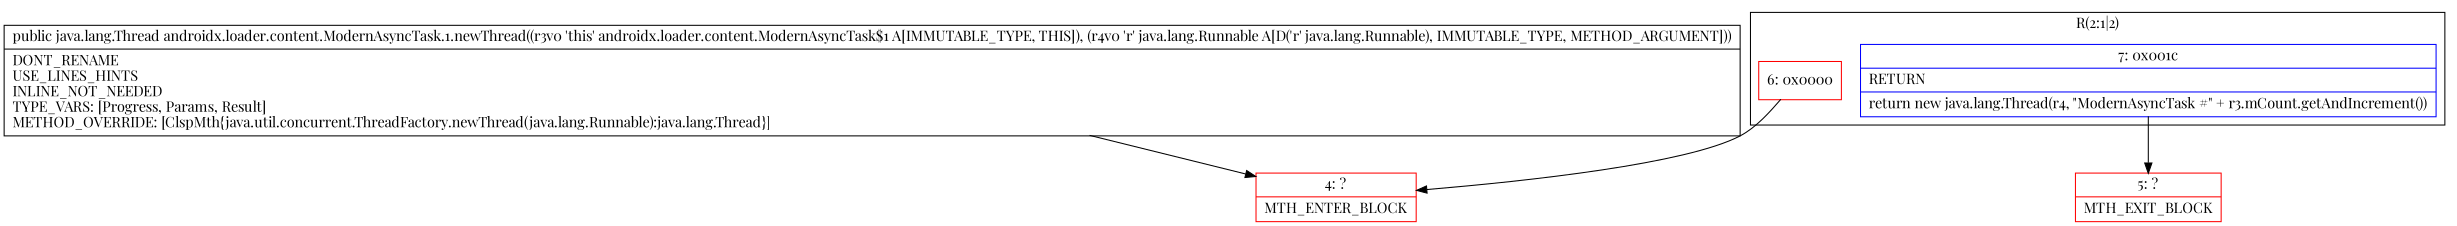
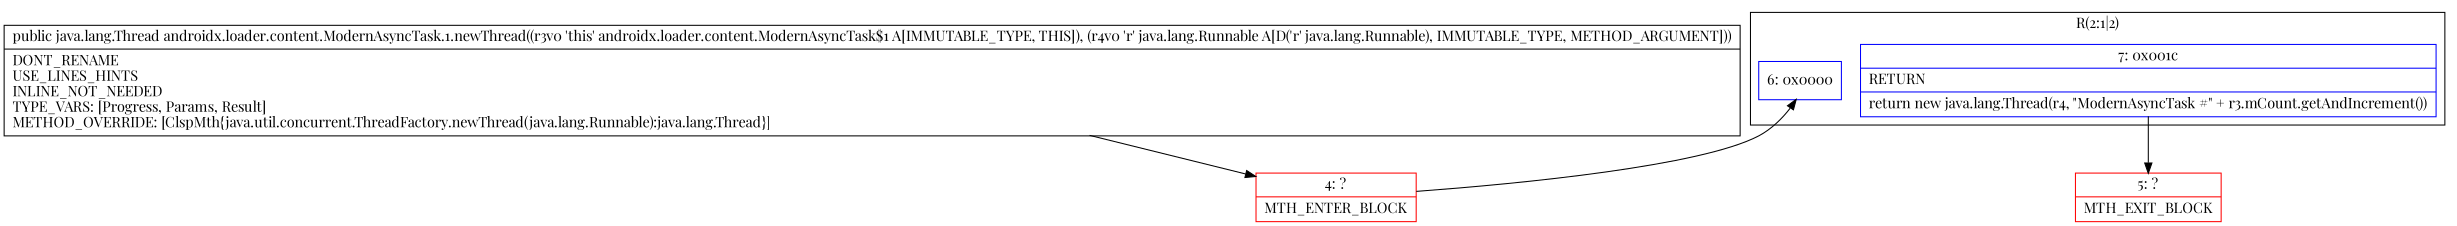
node "6: 0x0000": color red -> blue
edge "6: 0x0000" -> "4: ?": reversed
